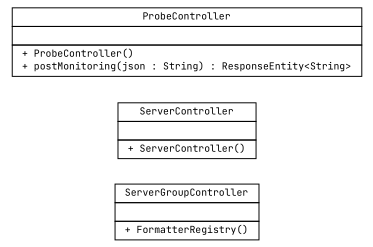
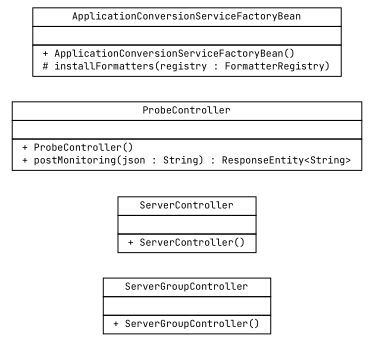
node "ApplicationConversionServiceFactoryBean": added
node "ServerGroupController": text "+ FormatterRegistry()" -> "+ ServerGroupController()"
